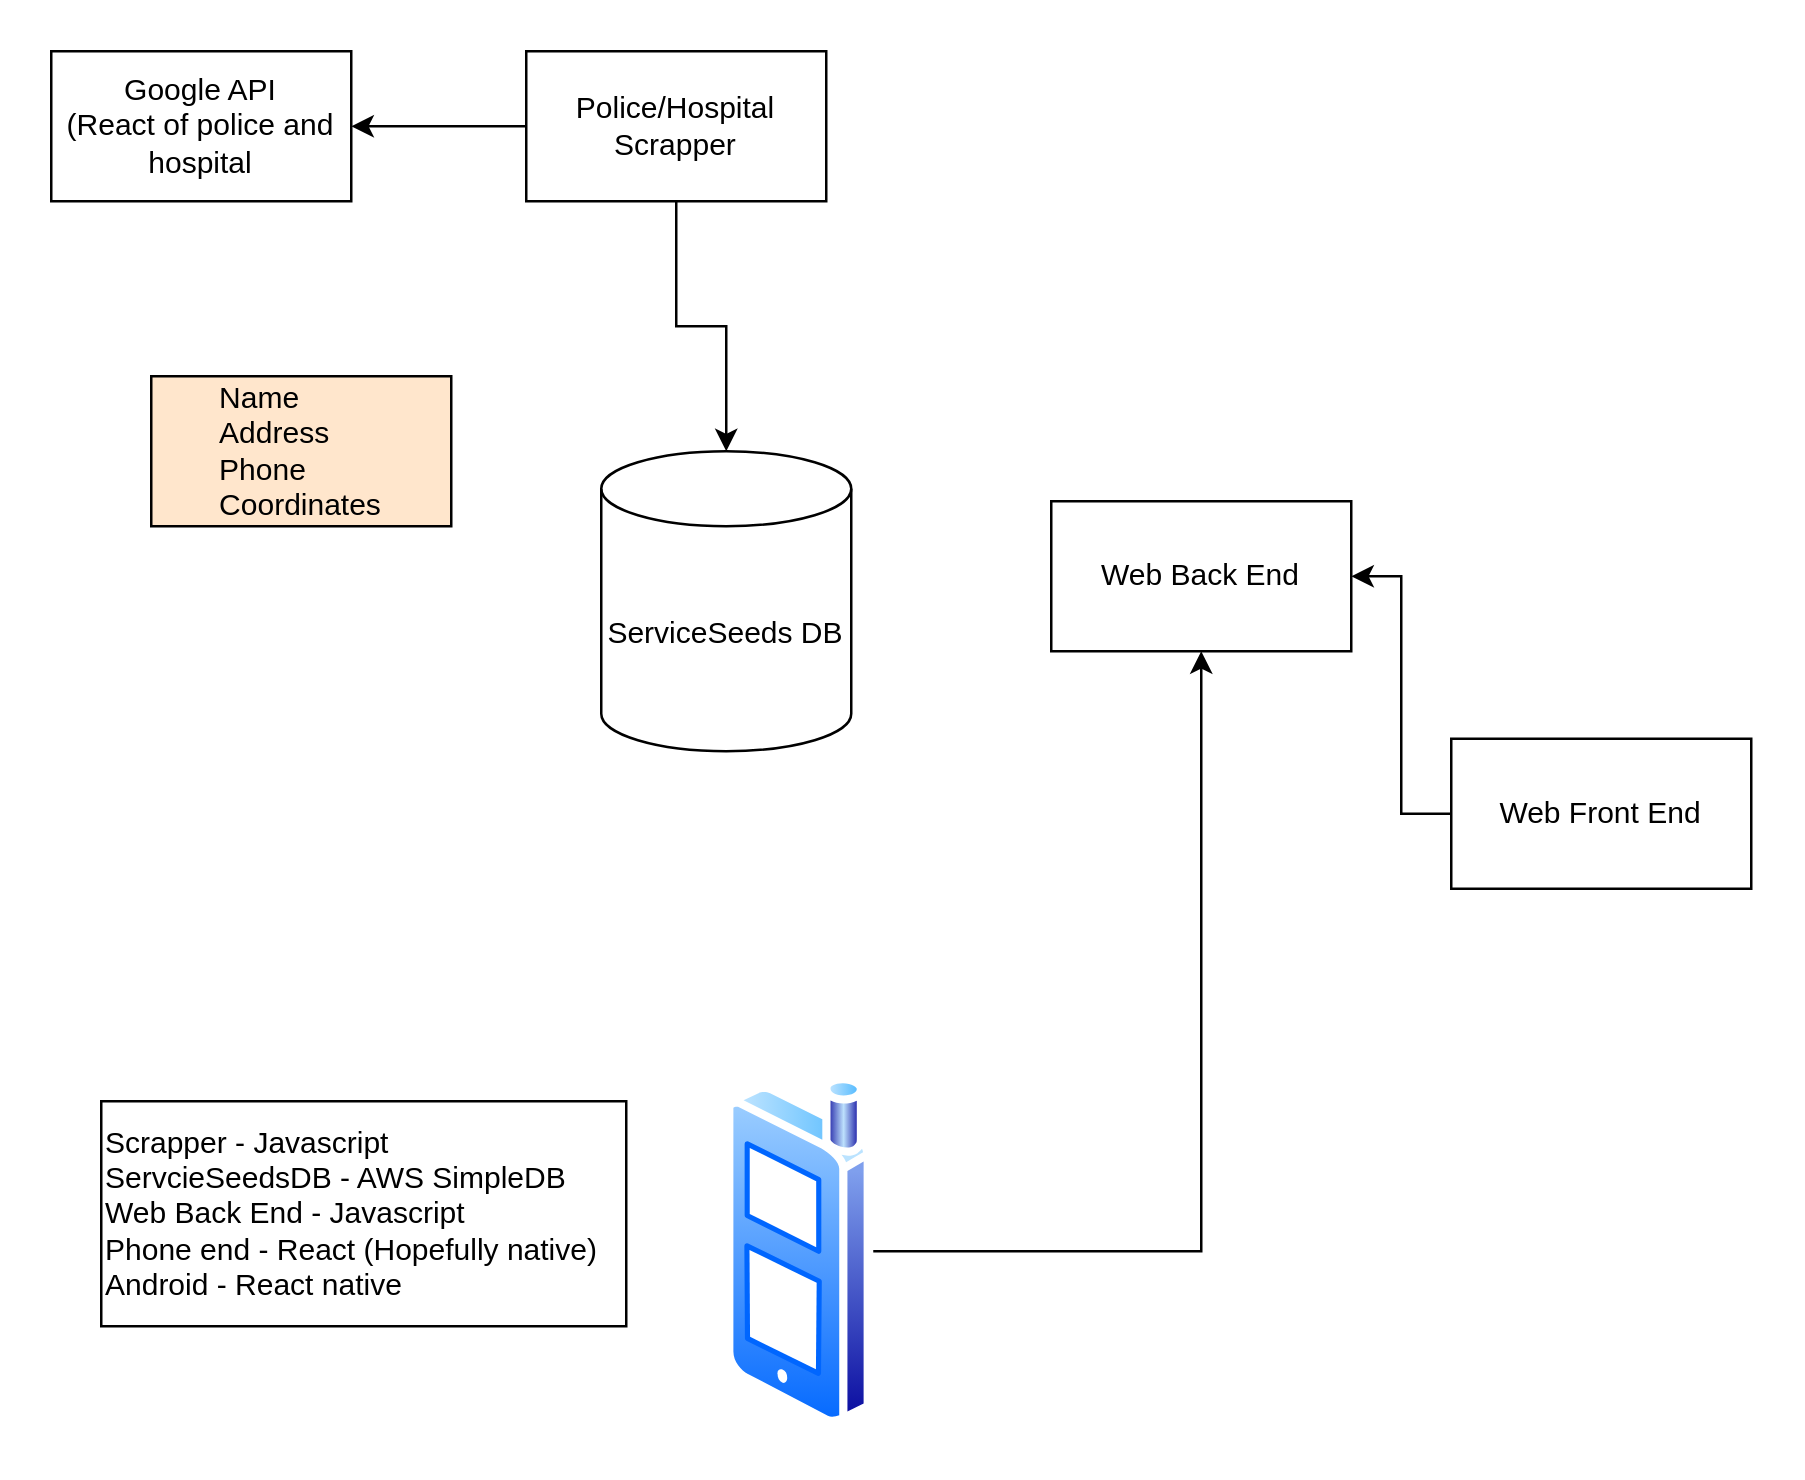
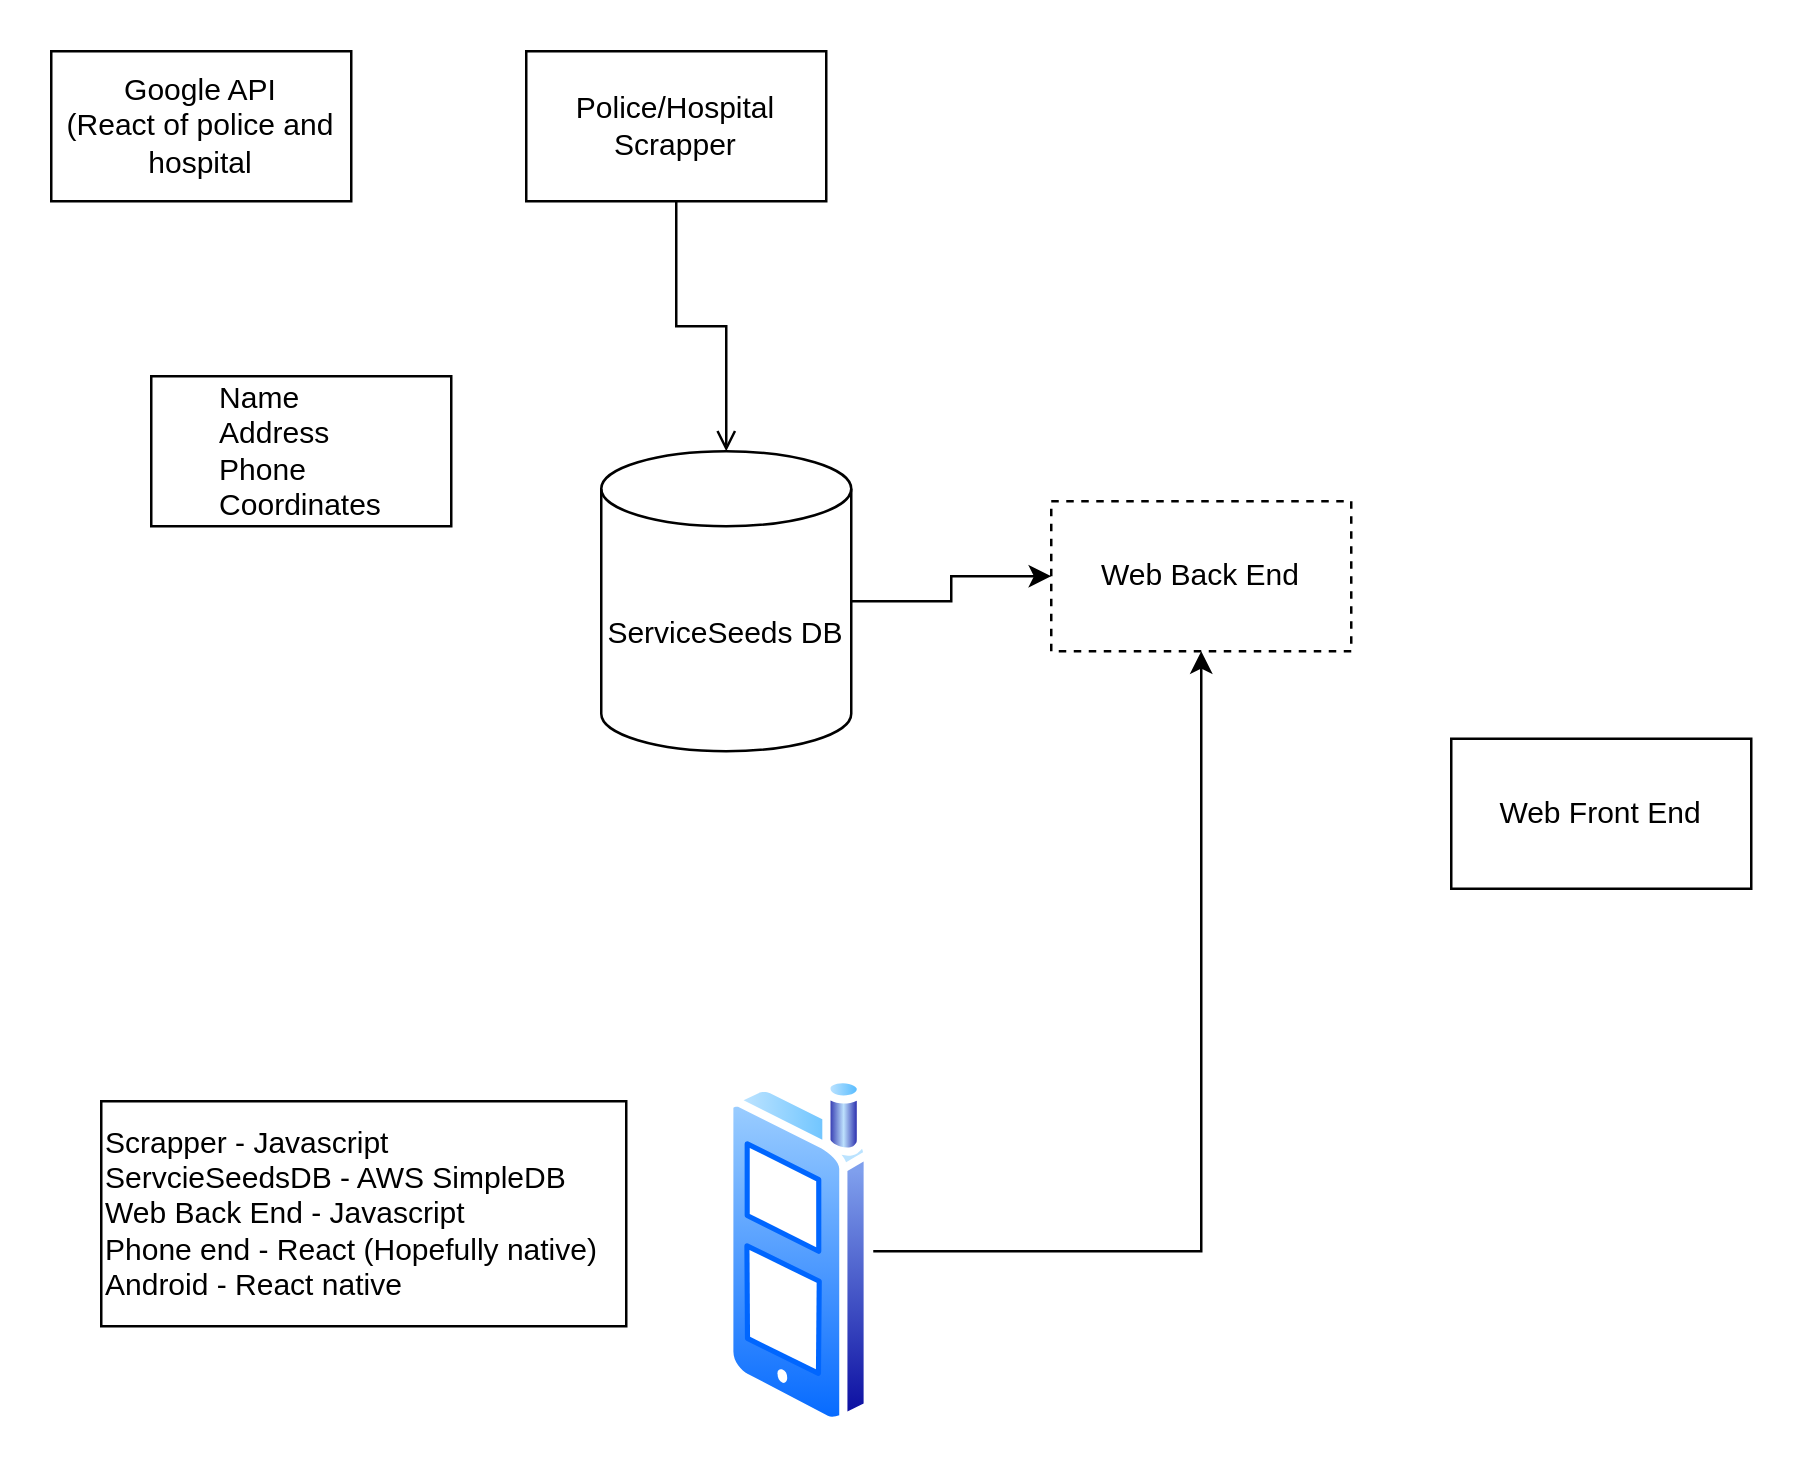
edge "Police/Hospital Scrapper" -> "Google API (React of police and hospital": removed
edge "Police/Hospital Scrapper" -> "ServiceSeeds DB": arrowhead classic -> open
node "Name Address Phone Coordinates": fillcolor #ffe6cc -> #ffffff
node "Web Back End": style solid -> dashed
edge "ServiceSeeds DB" -> "Web Back End": added
edge "Web Front End" -> "Web Back End": removed
